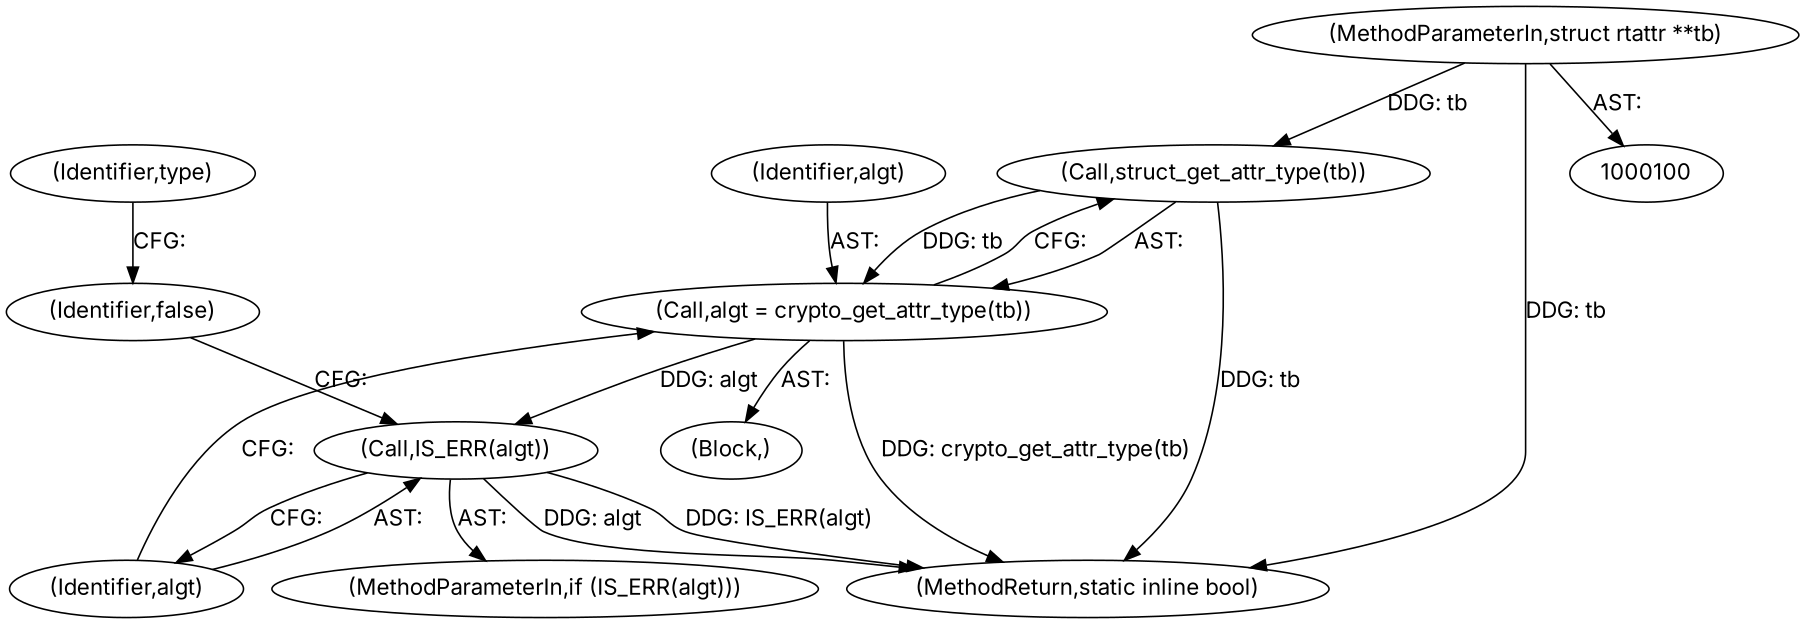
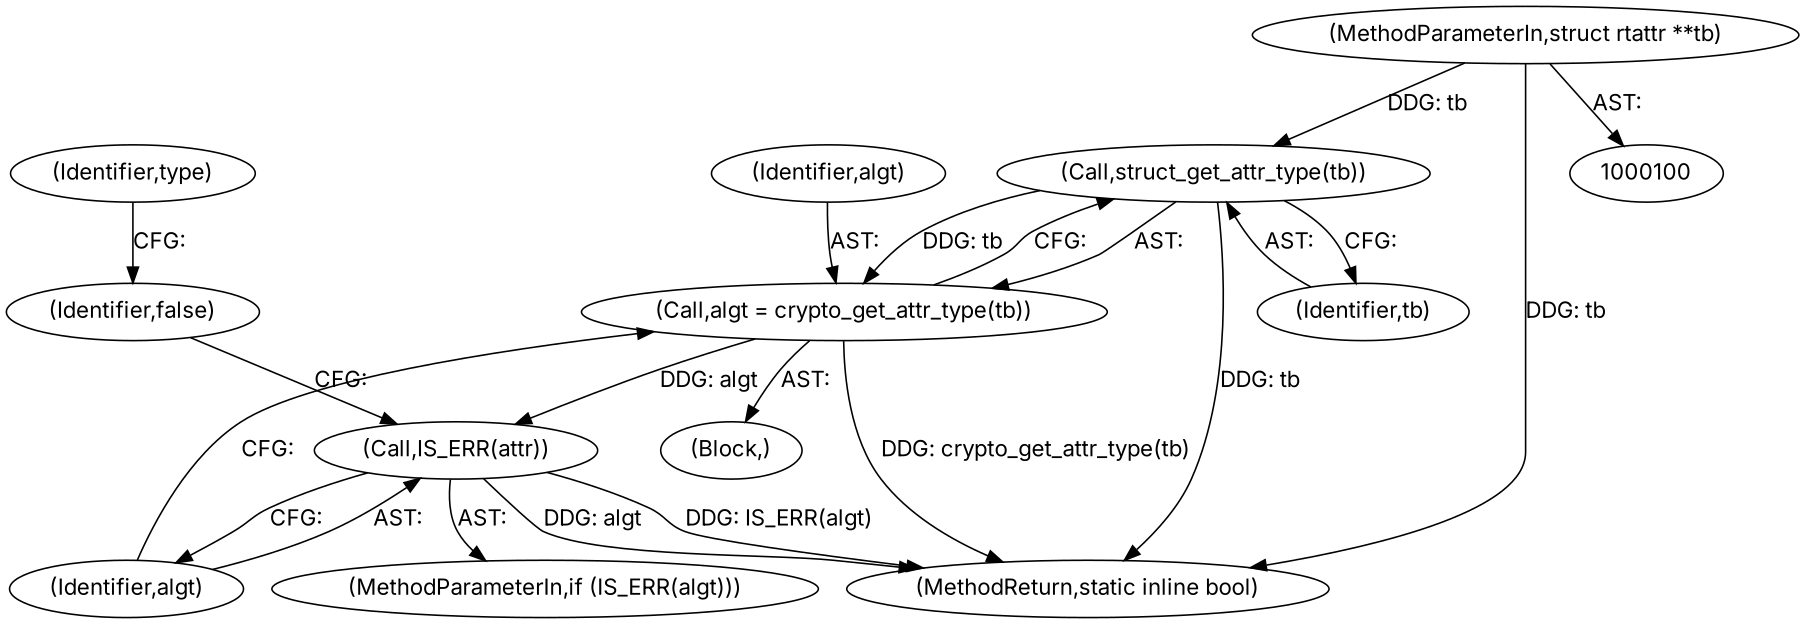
node "(Identifier,tb)": added
node "(Call,IS_ERR(algt))": label "(Call,IS_ERR(algt))" -> "(Call,IS_ERR(attr))"
